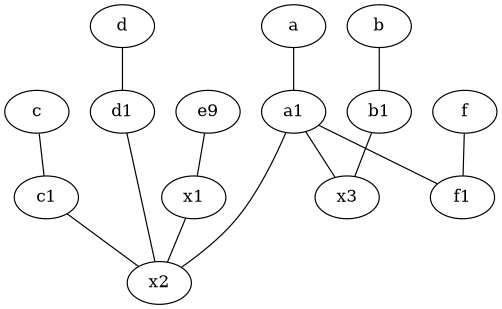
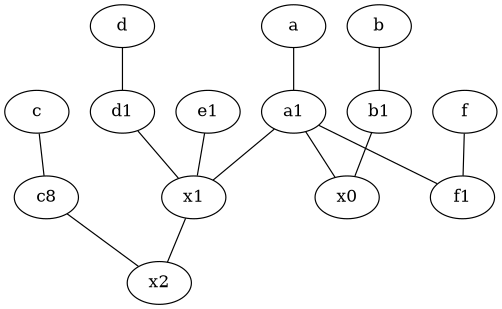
node "e9": label "e9" -> "e1"
node "c1": label "c1" -> "c8"
edge "d1" -- "x2": now "d1" -- "x1"
node "x3": label "x3" -> "x0"
edge "a1" -- "x2": now "a1" -- "x1"
